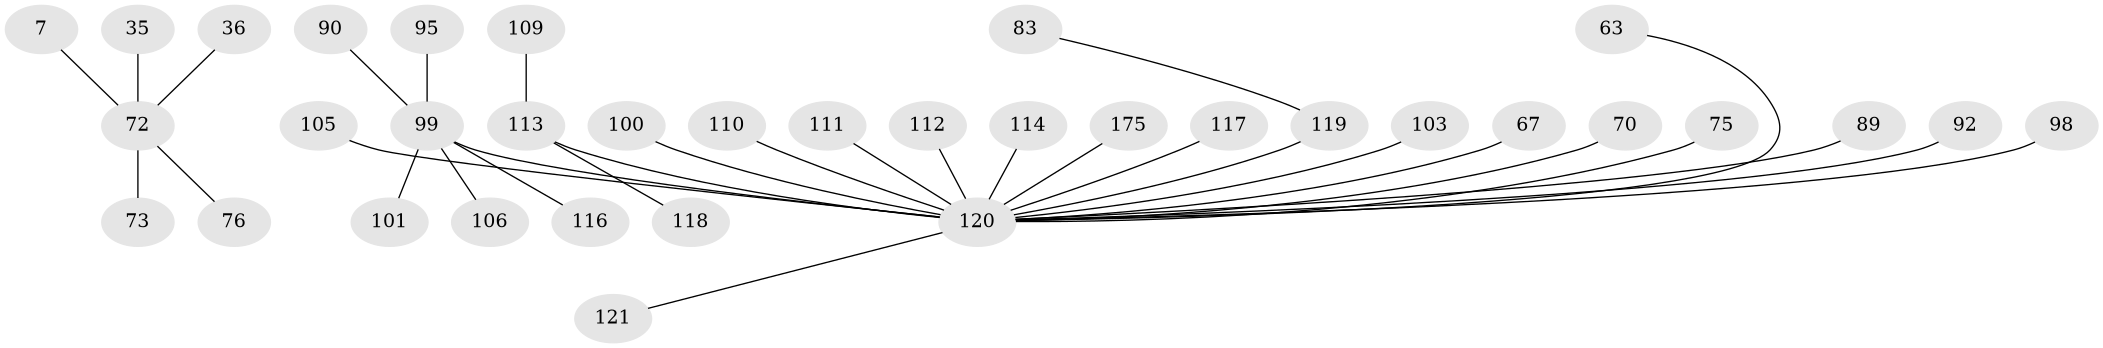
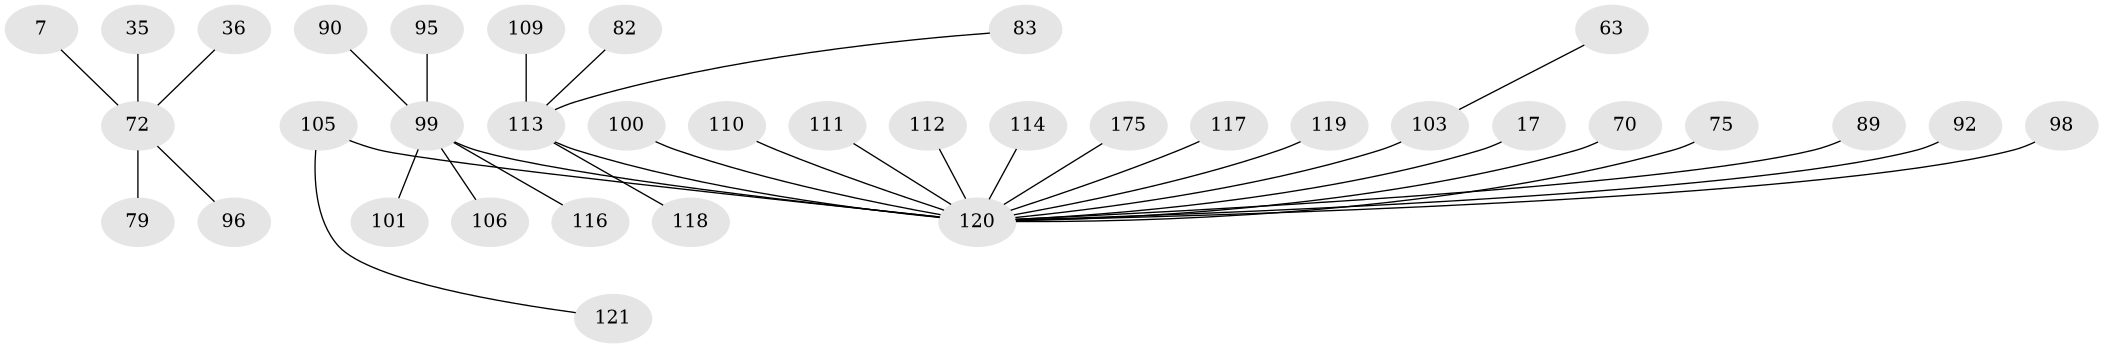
node "82": added
edge "83" -- "119": now "83" -- "113"
node "67": label "67" -> "17"
edge "63" -- "120": now "63" -- "103"
node "73": label "73" -> "79"
node "76": label "76" -> "96"
edge "120" -- "121": now "105" -- "121"
